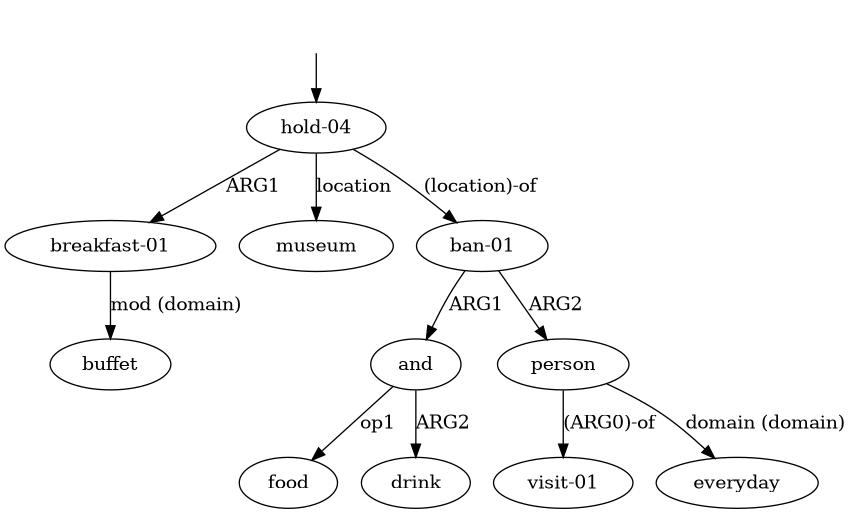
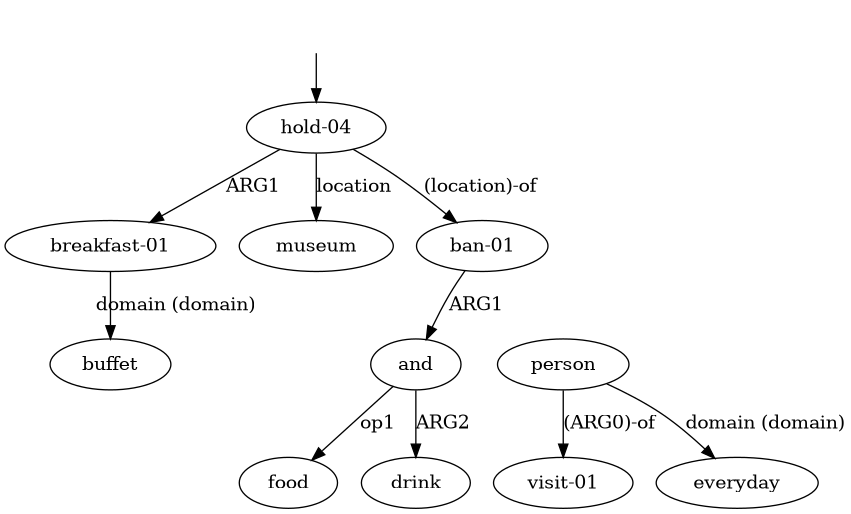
edge "ban-01" -> "person": removed, label "ARG2"
edge "breakfast-01" -> "buffet": label "mod (domain)" -> "domain (domain)"
